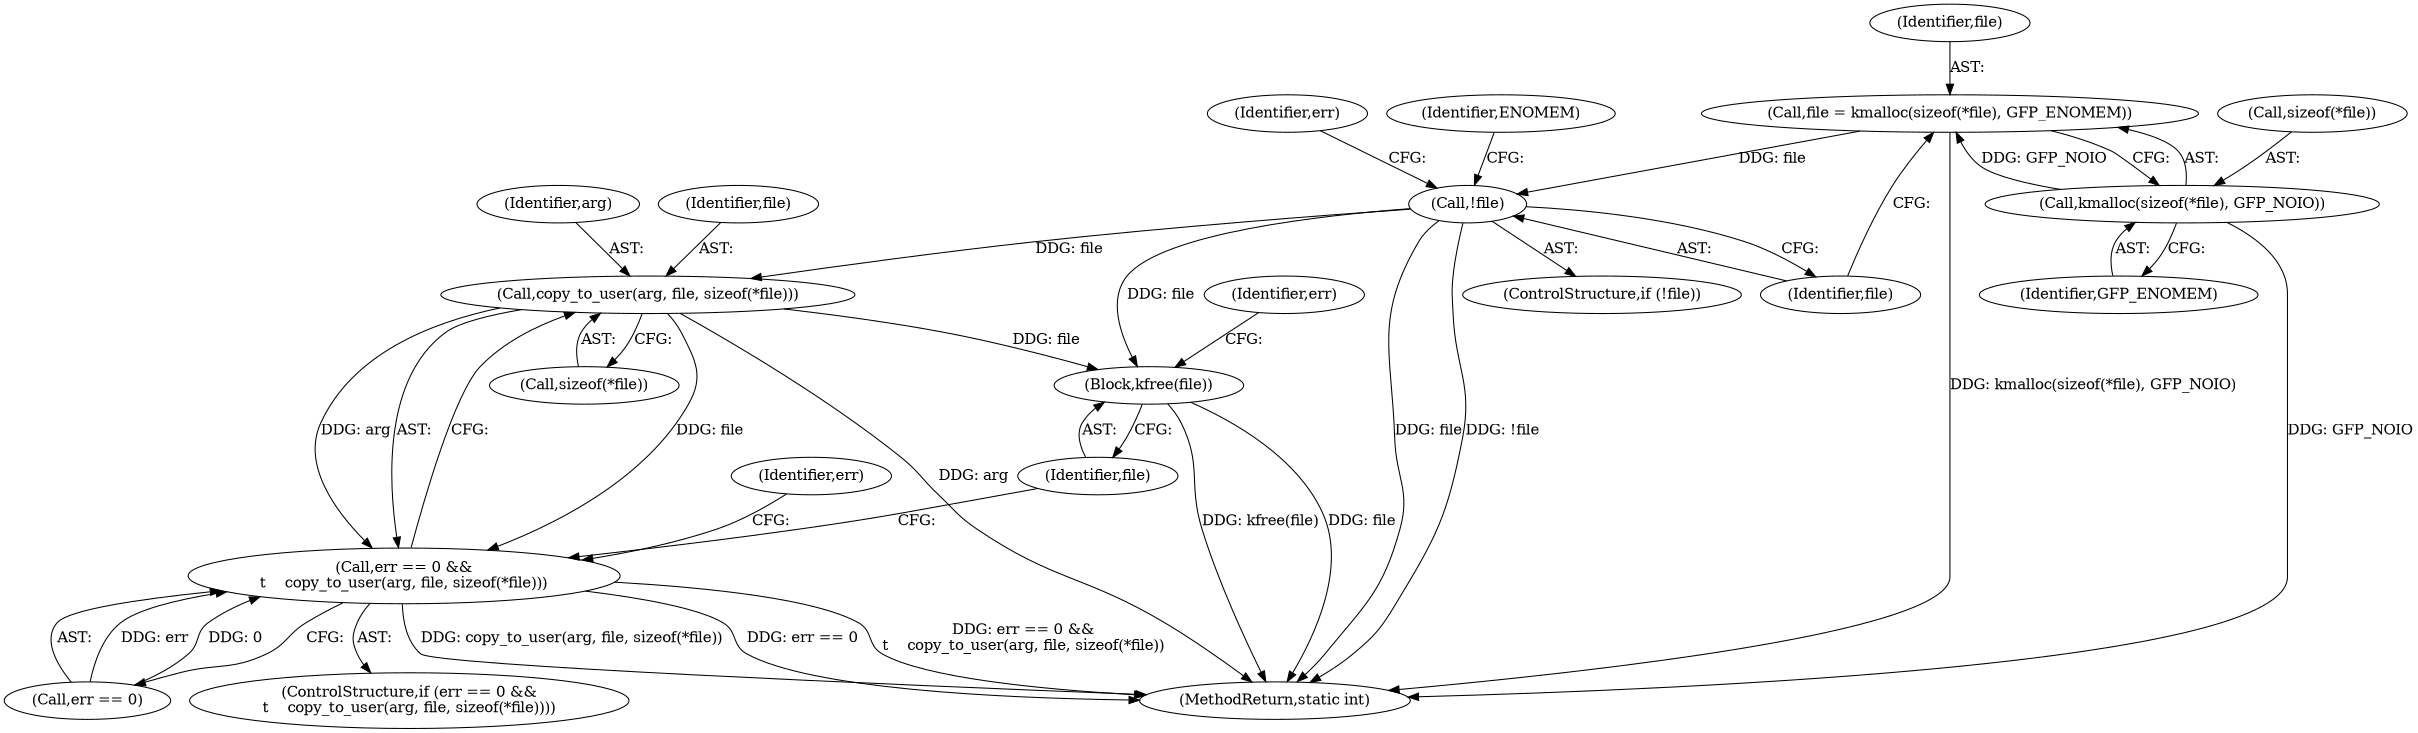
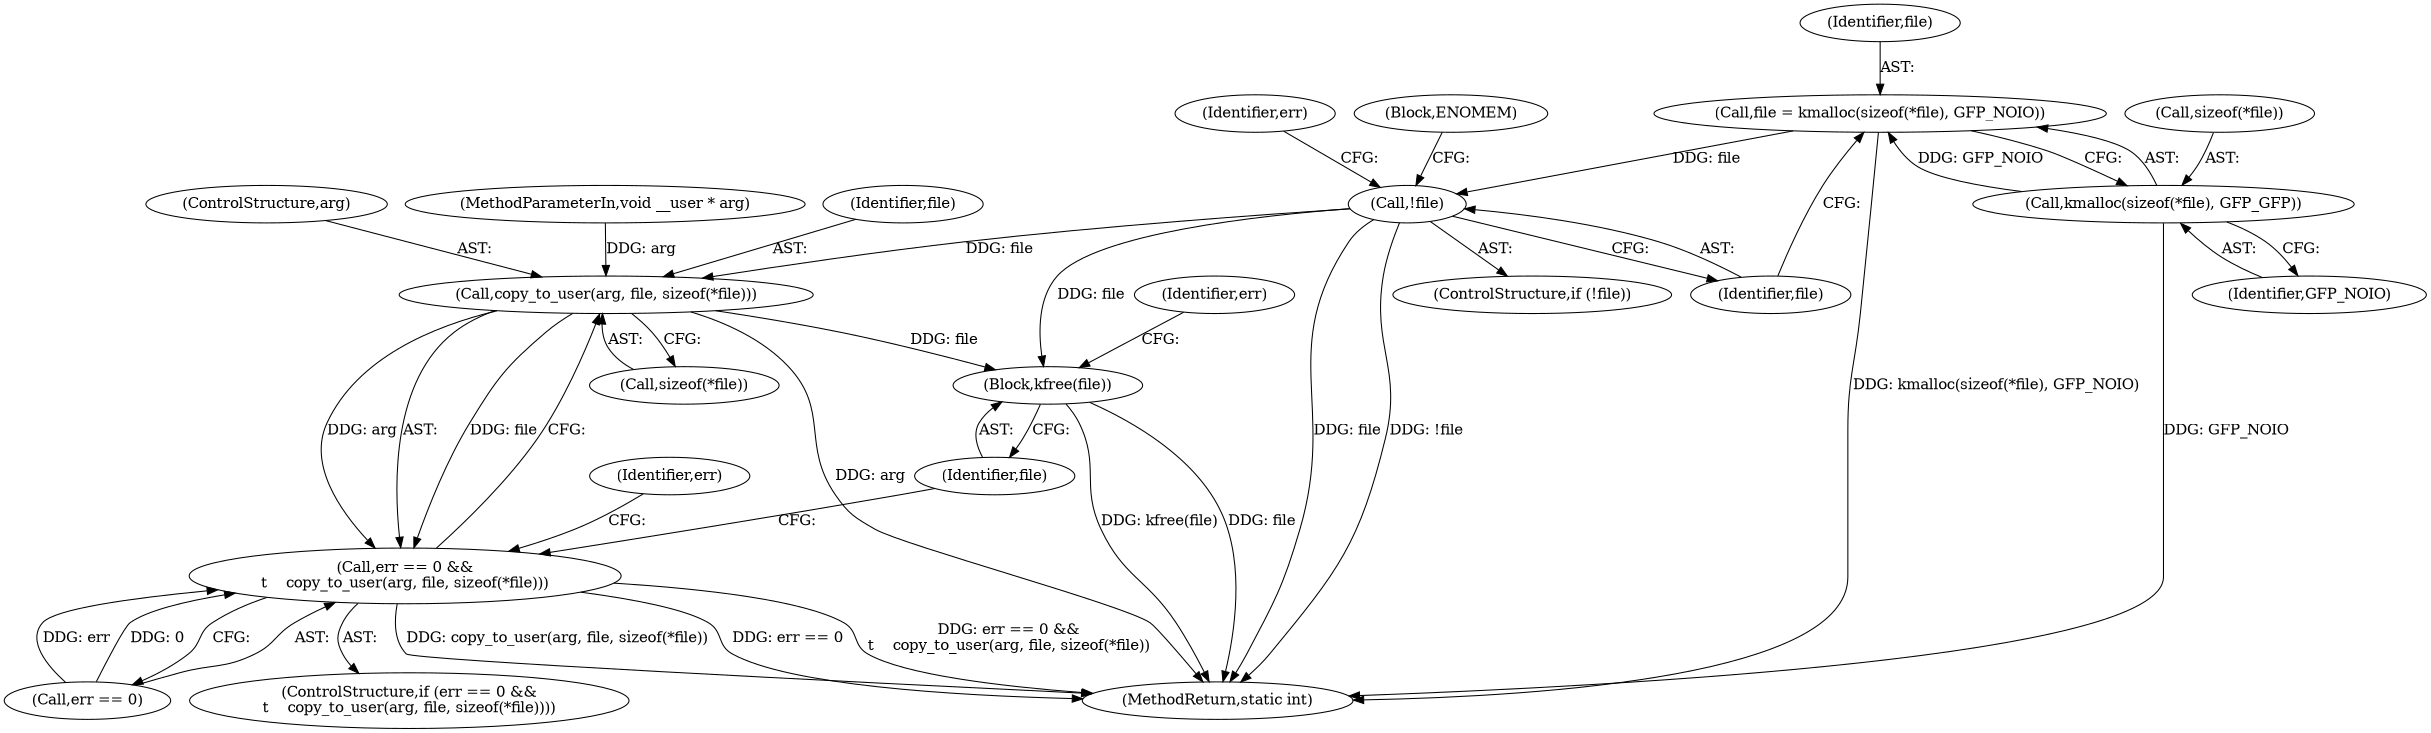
node "(Identifier,ENOMEM)": label "(Identifier,ENOMEM)" -> "(Block,ENOMEM)"
node "(Call,file = kmalloc(sizeof(*file), GFP_ENOMEM))": label "(Call,file = kmalloc(sizeof(*file), GFP_ENOMEM))" -> "(Call,file = kmalloc(sizeof(*file), GFP_NOIO))"
node "(Identifier,arg)": label "(Identifier,arg)" -> "(ControlStructure,arg)"
node "(MethodParameterIn,void __user * arg)": added
node "(Call,kmalloc(sizeof(*file), GFP_NOIO))": label "(Call,kmalloc(sizeof(*file), GFP_NOIO))" -> "(Call,kmalloc(sizeof(*file), GFP_GFP))"
node "(Identifier,GFP_ENOMEM)": label "(Identifier,GFP_ENOMEM)" -> "(Identifier,GFP_NOIO)"
